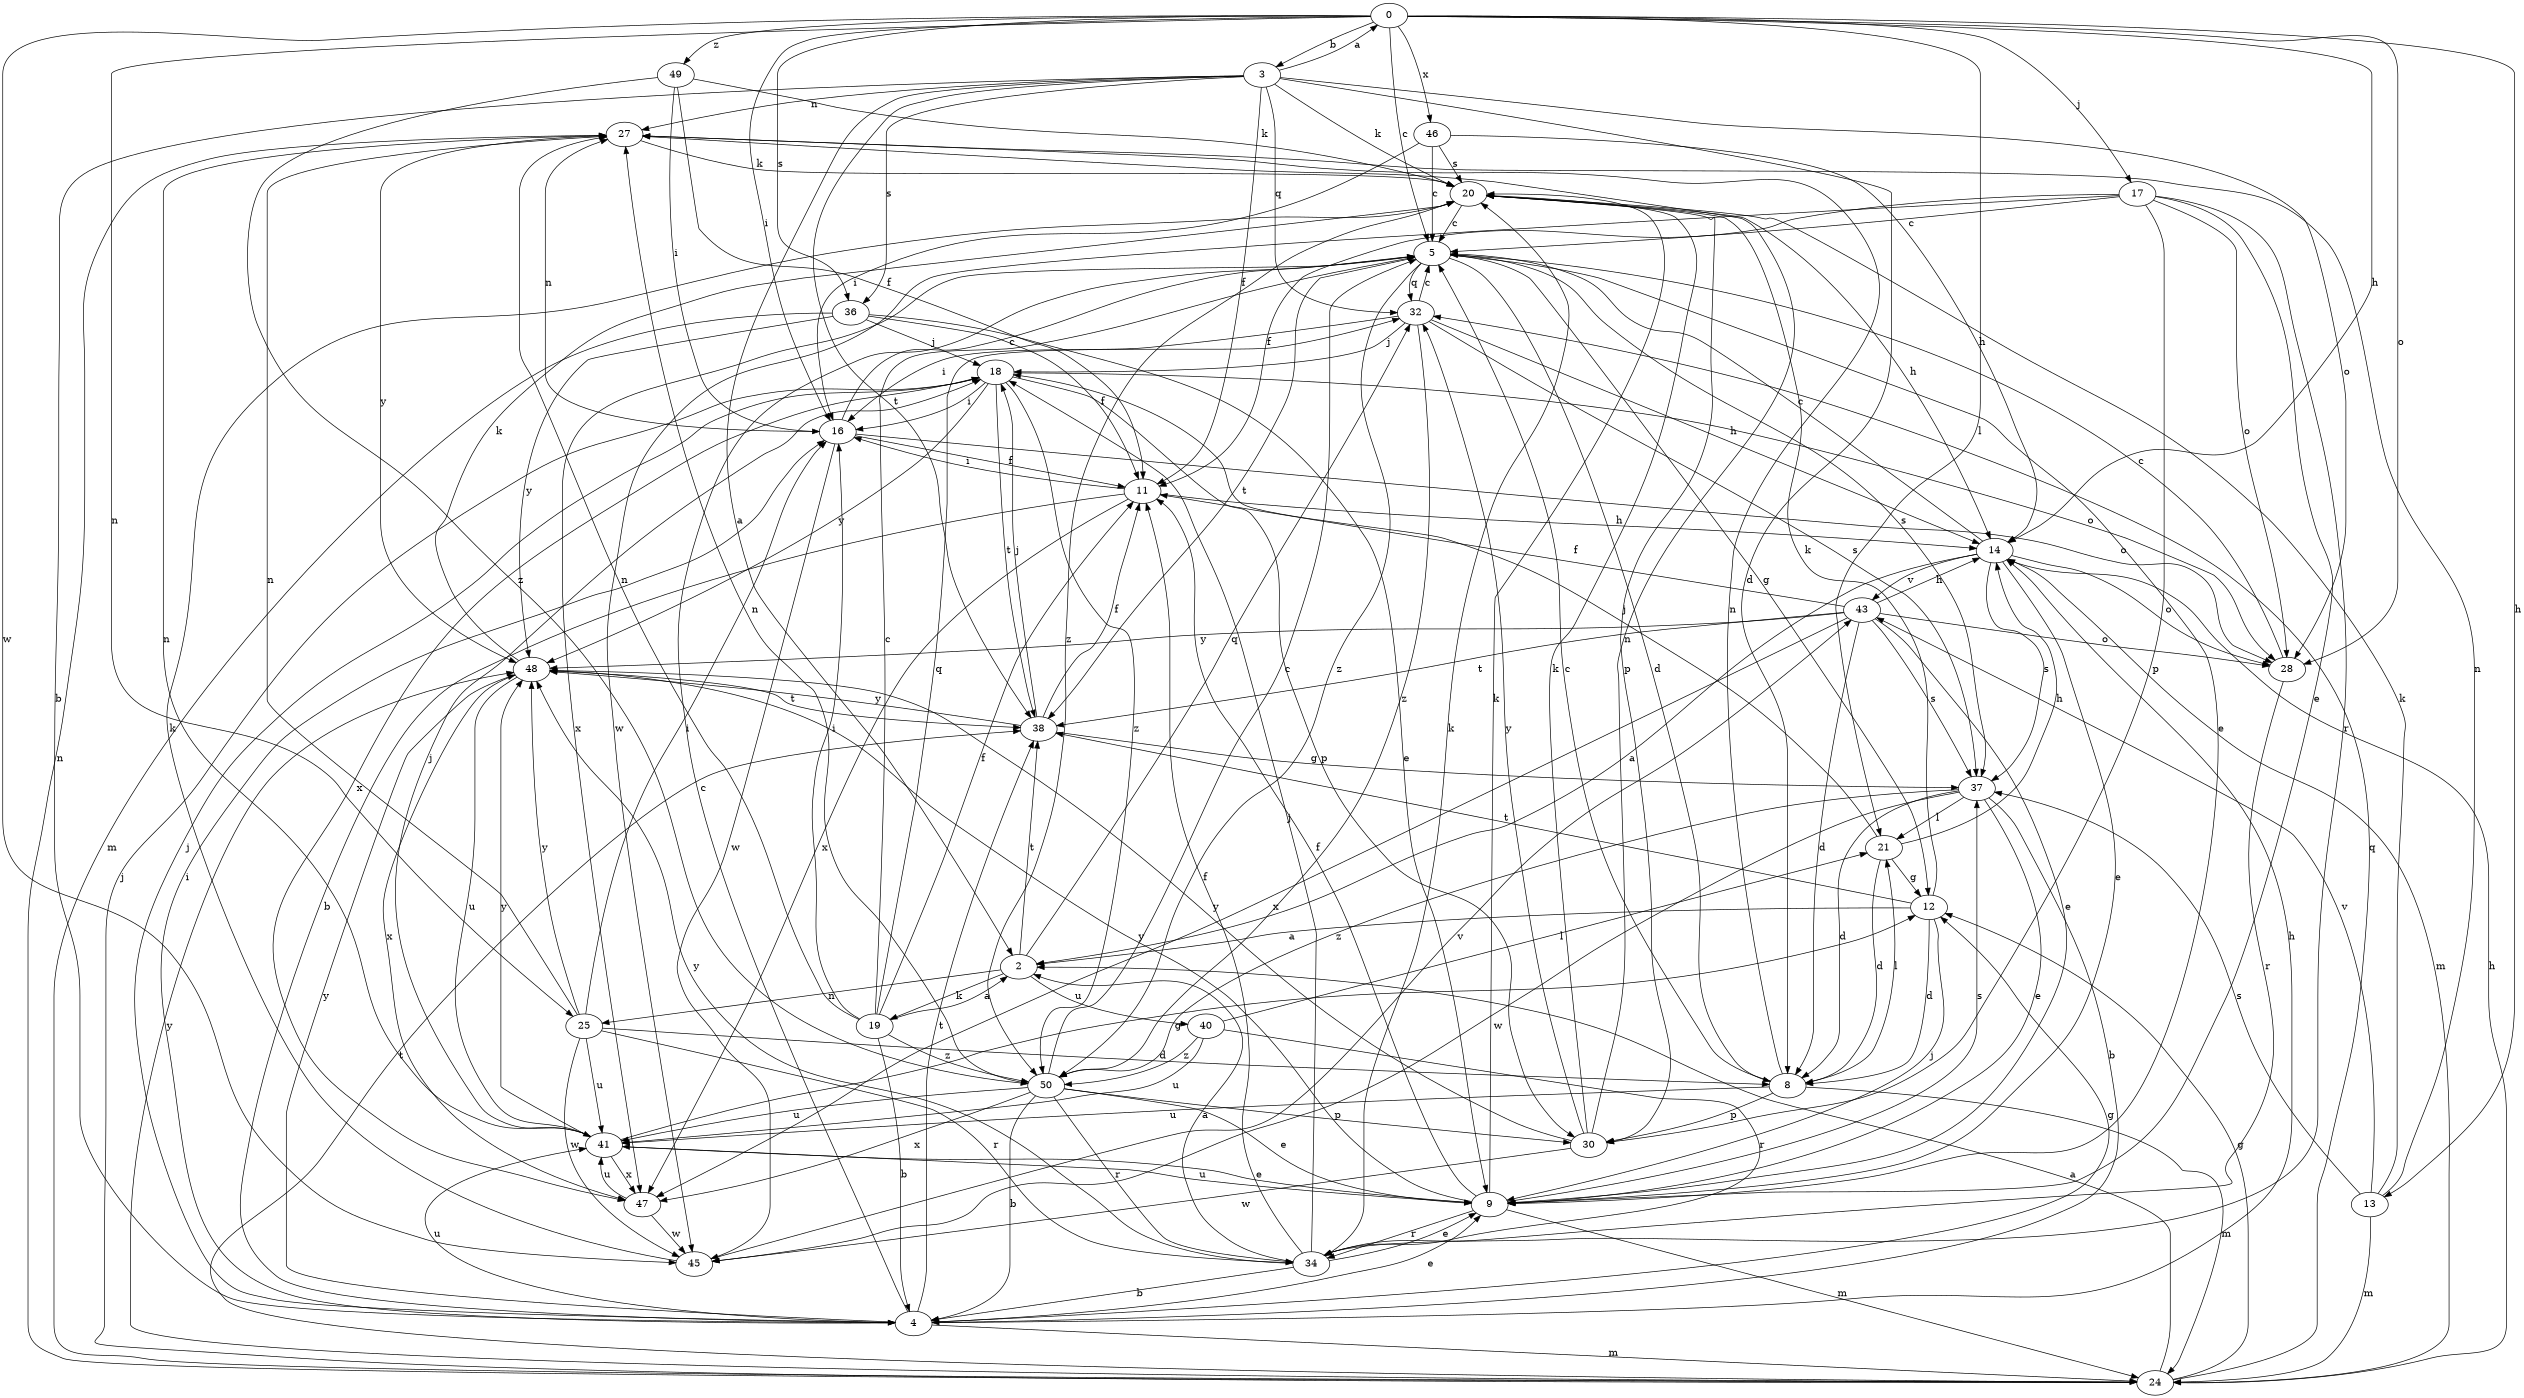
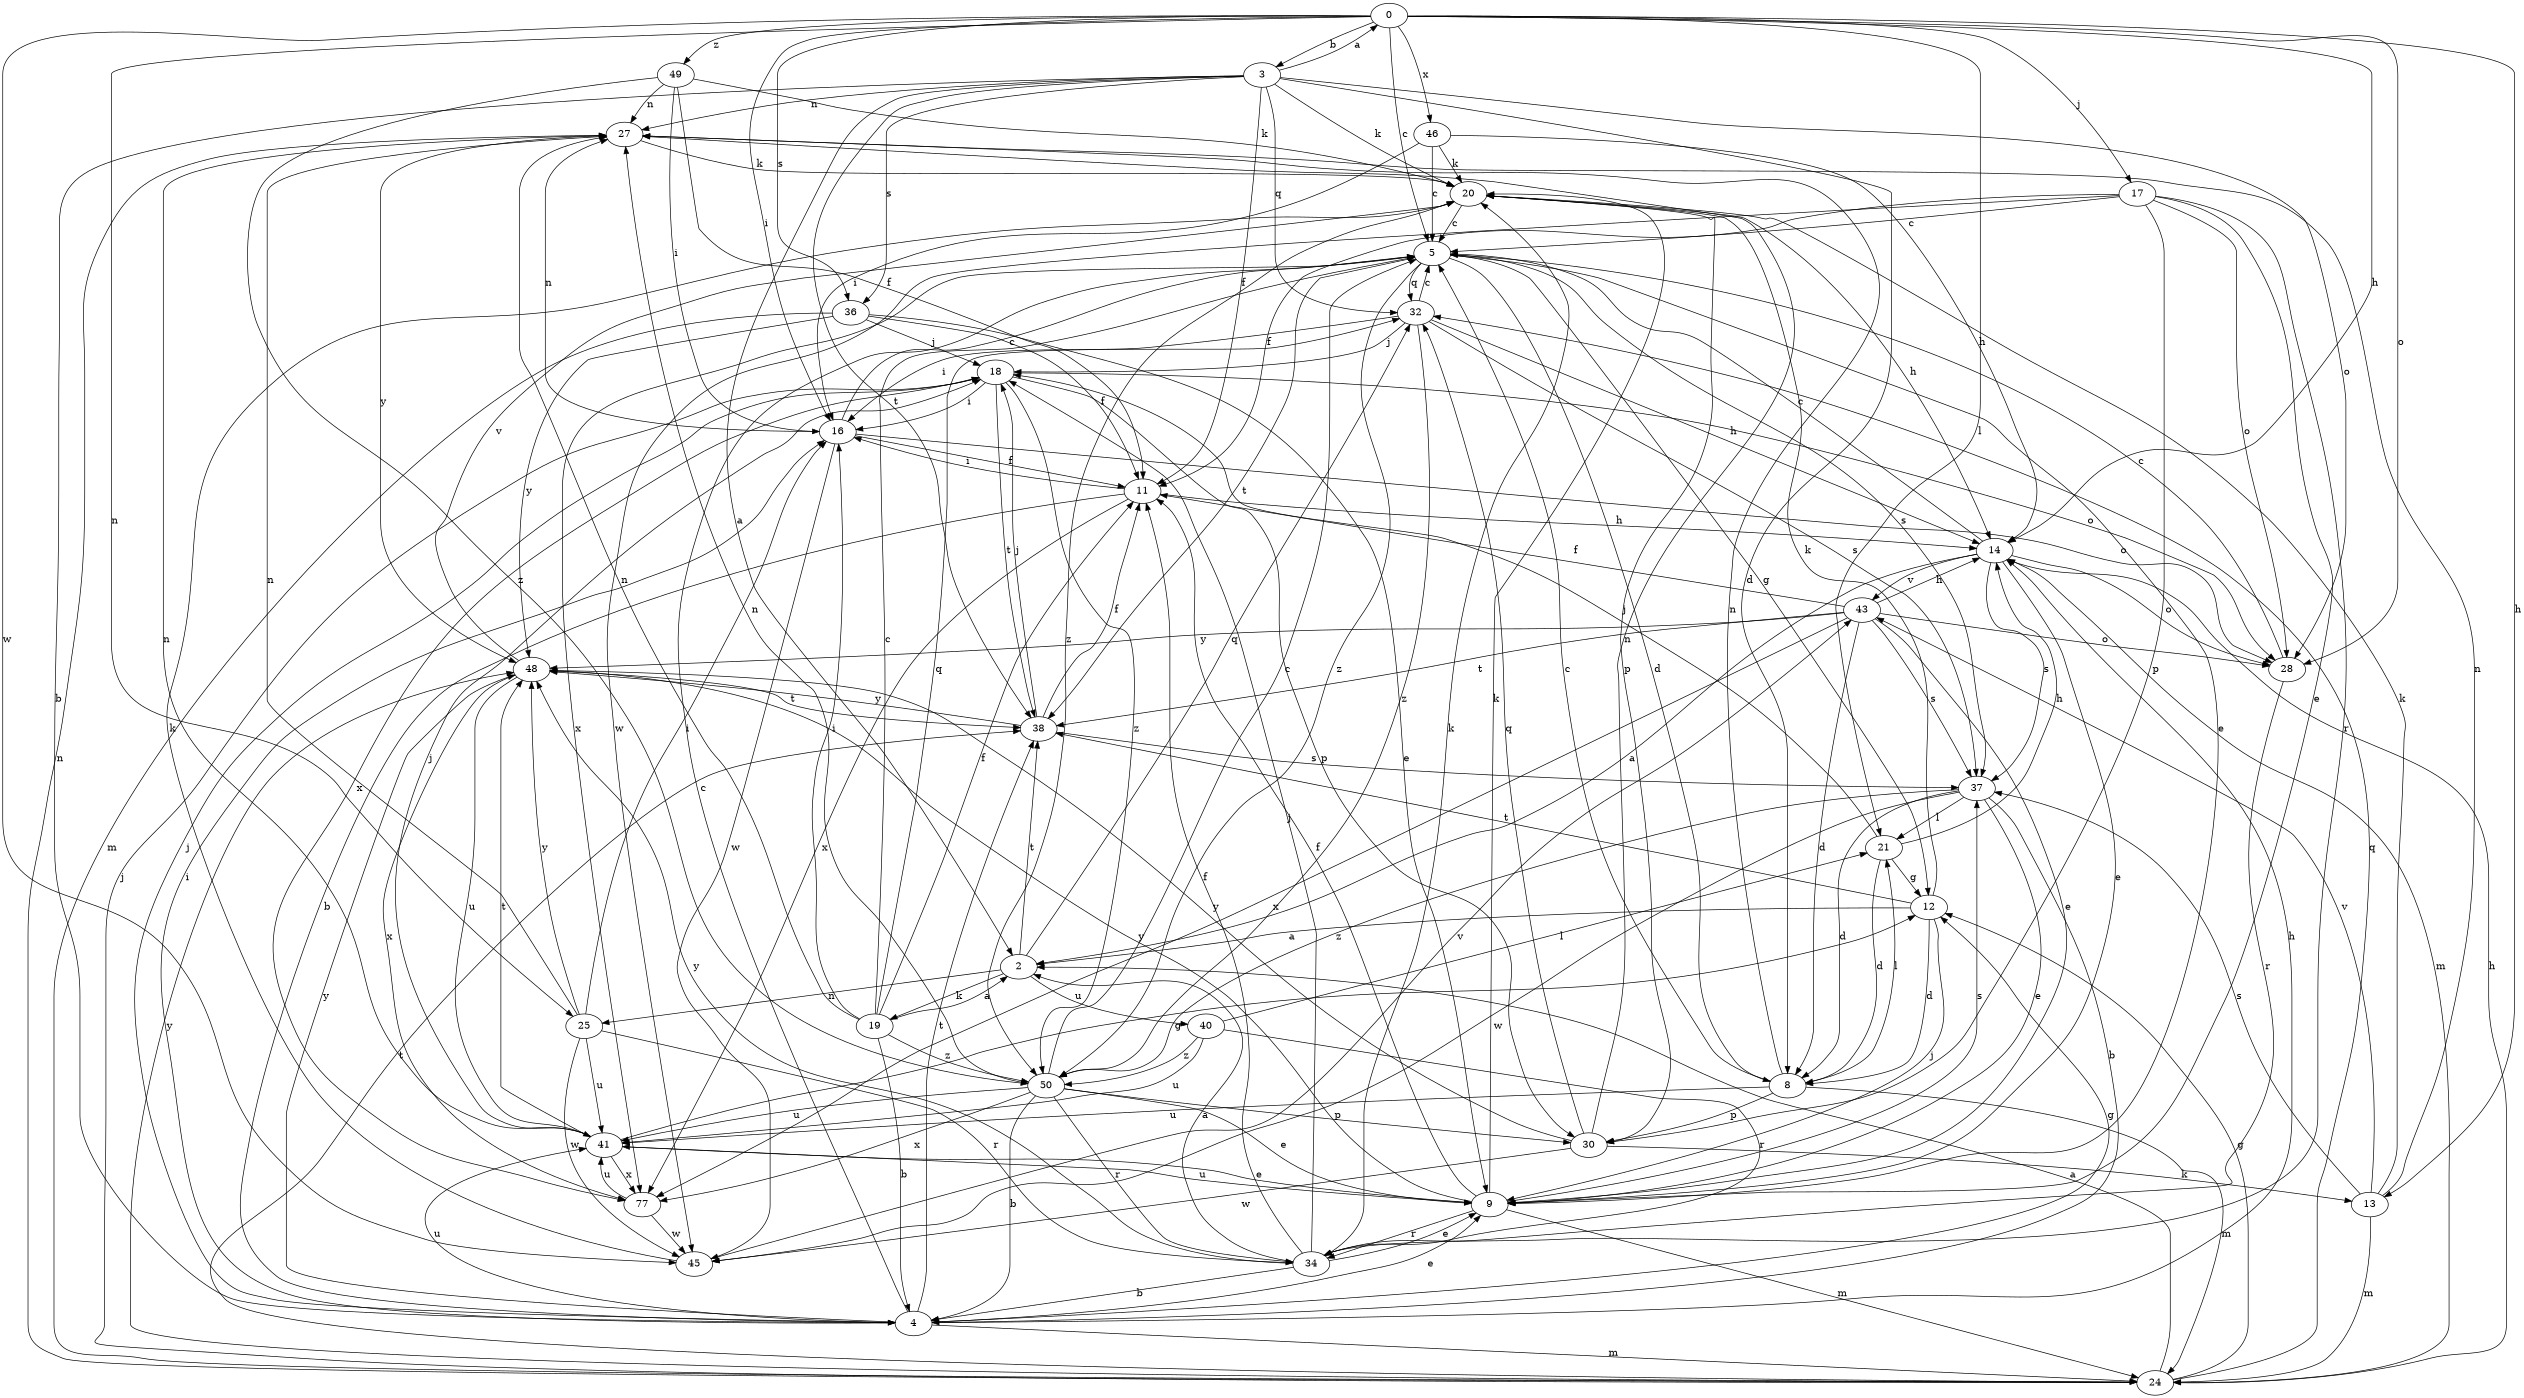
edge "49" -> "27": added, label "n"
edge "46" -> "20": label "s" -> "k"
edge "48" -> "20": label "k" -> "v"
edge "18" -> "48": removed, label "y"
edge "30" -> "20": now "30" -> "13"
edge "30" -> "32": label "y" -> "q"
edge "38" -> "37": label "g" -> "s"
edge "41" -> "48": label "y" -> "t"
edge "25" -> "8": removed, label "d"
node "47": label "47" -> "77"
